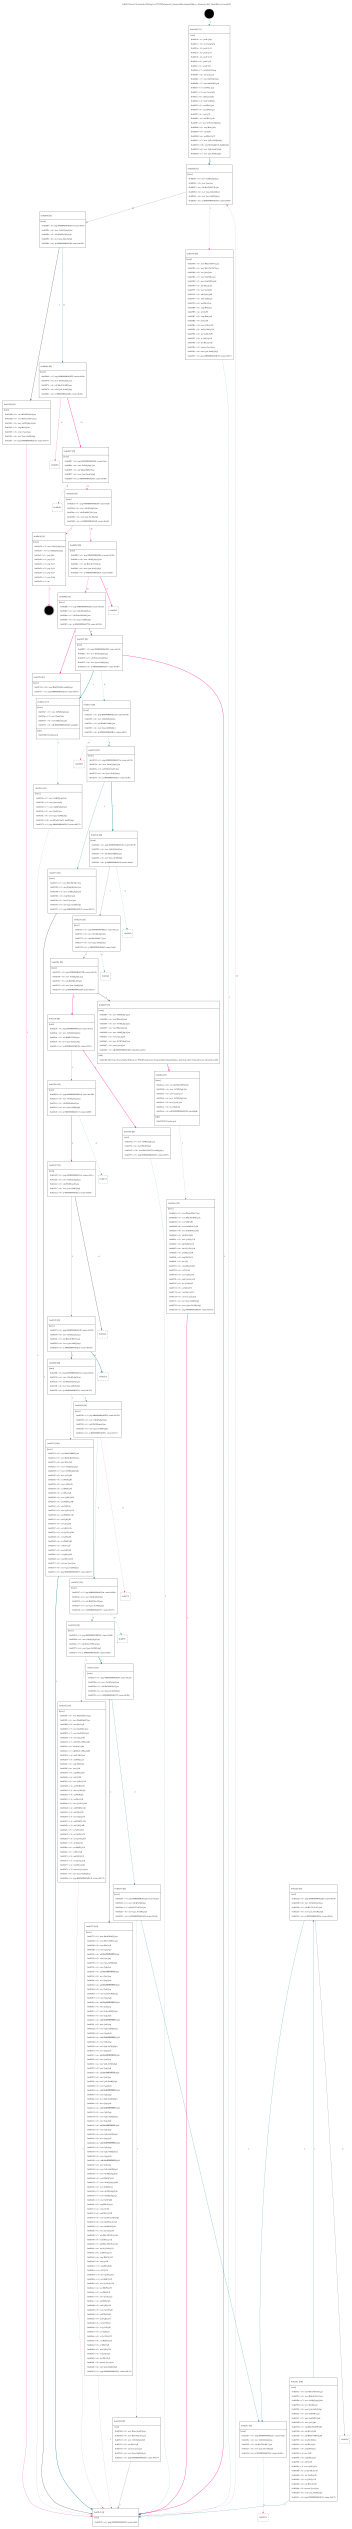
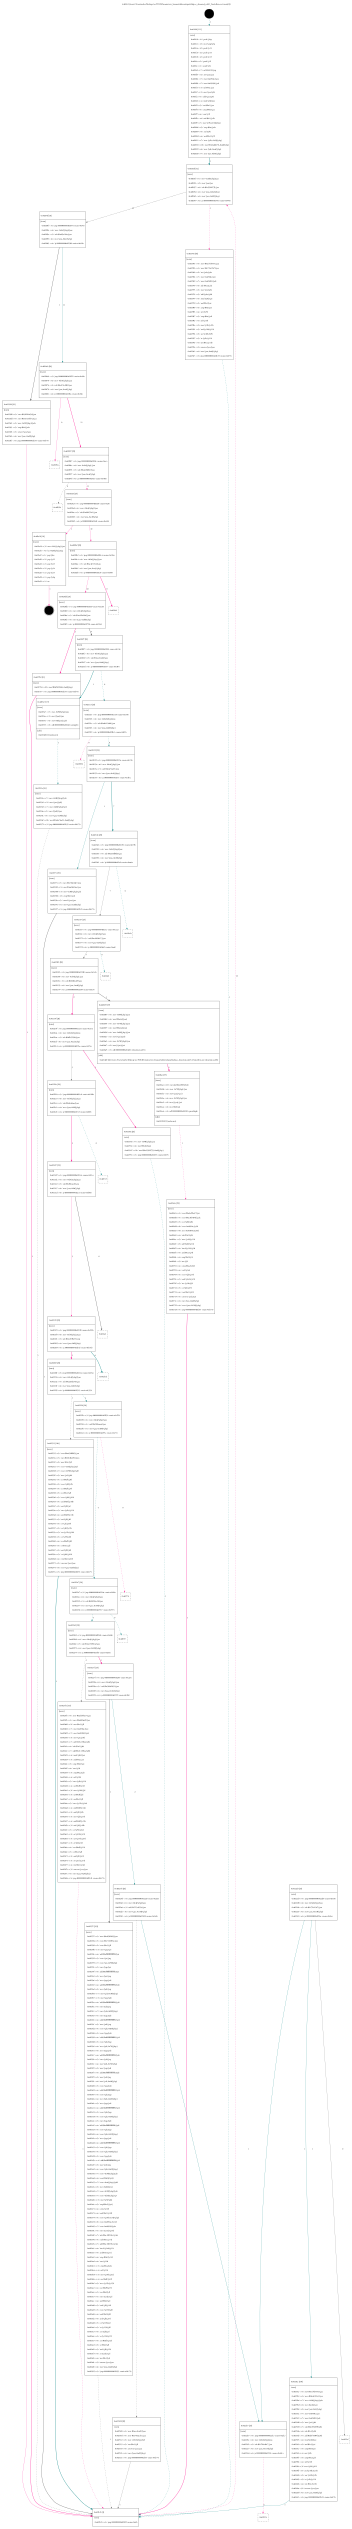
edge "0x4020f7 [28]" -> "0x402b35 [5]": now "0x40272d [15]" -> "0x402b35 [5]"
edge "0x402263 [28]" -> "0x40227f [28]": color teal -> deeppink
edge "0x4029ac [108]" -> "0x4022d3 [28]": reversed
